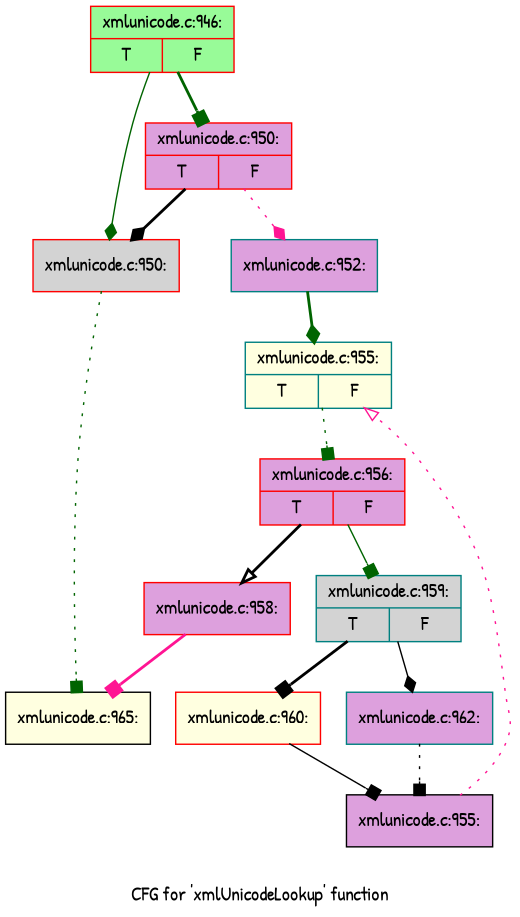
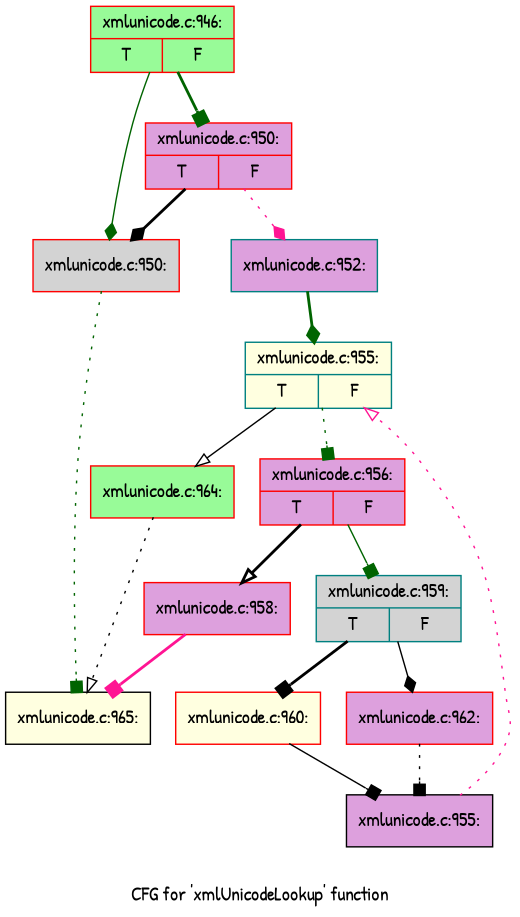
node "xmlunicode.c:964:": added
node "xmlunicode.c:962:": color teal -> red
